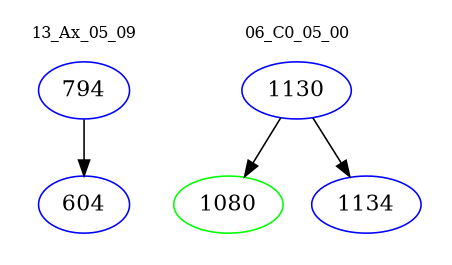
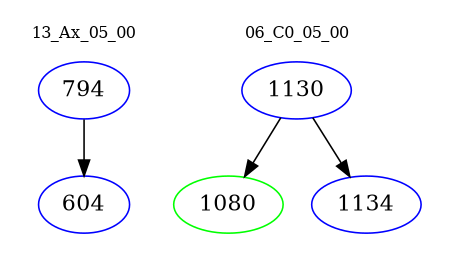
cluster "13_Ax_05_09": label "13_Ax_05_09" -> "13_Ax_05_00"
